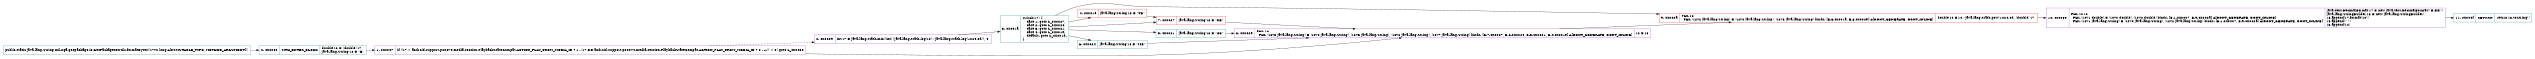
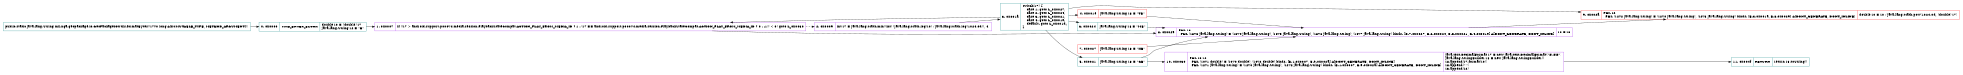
edge "4: 0x001e" -> "7: 0x0027": now "4: 0x001e" -> "8: 0x0029"
edge "9: 0x002a" -> "10: 0x0030": now "5: 0x0021" -> "10: 0x0030"
edge "3: 0x001a" -> "7: 0x0027": now "3: 0x001a" -> "1: 0x0007"
